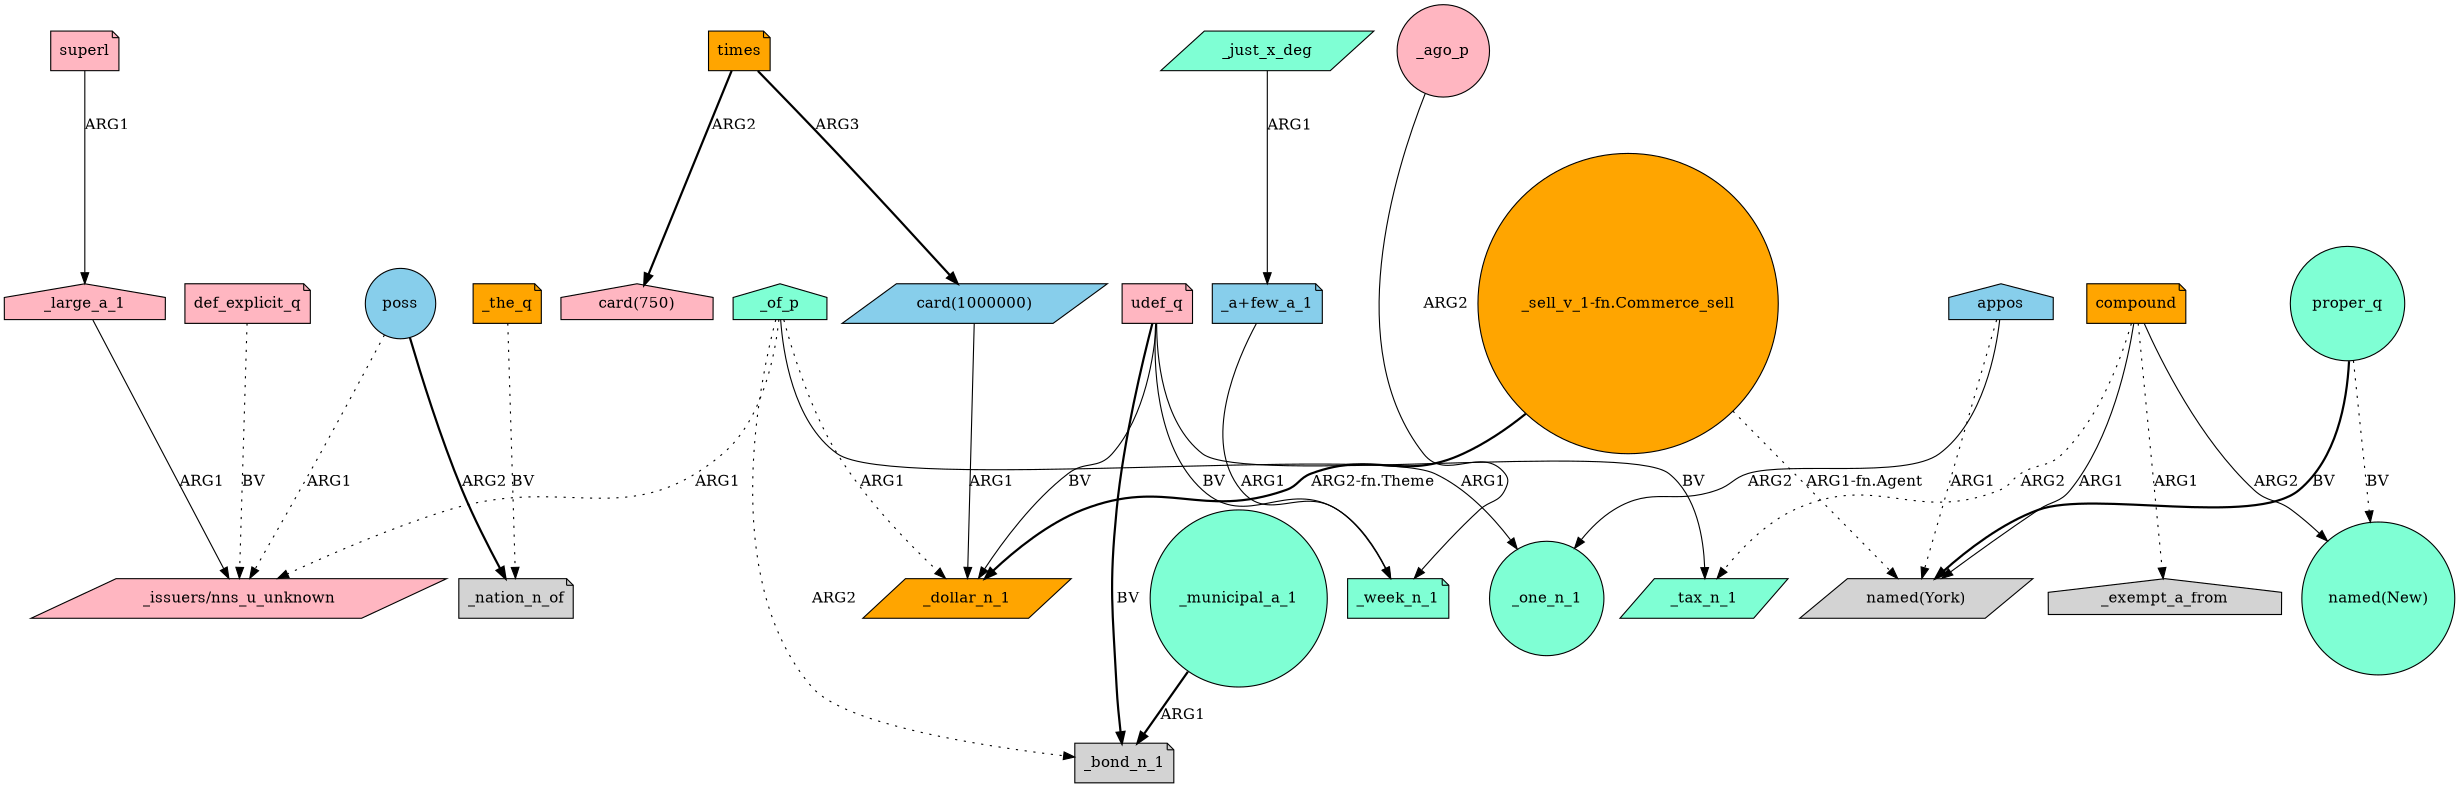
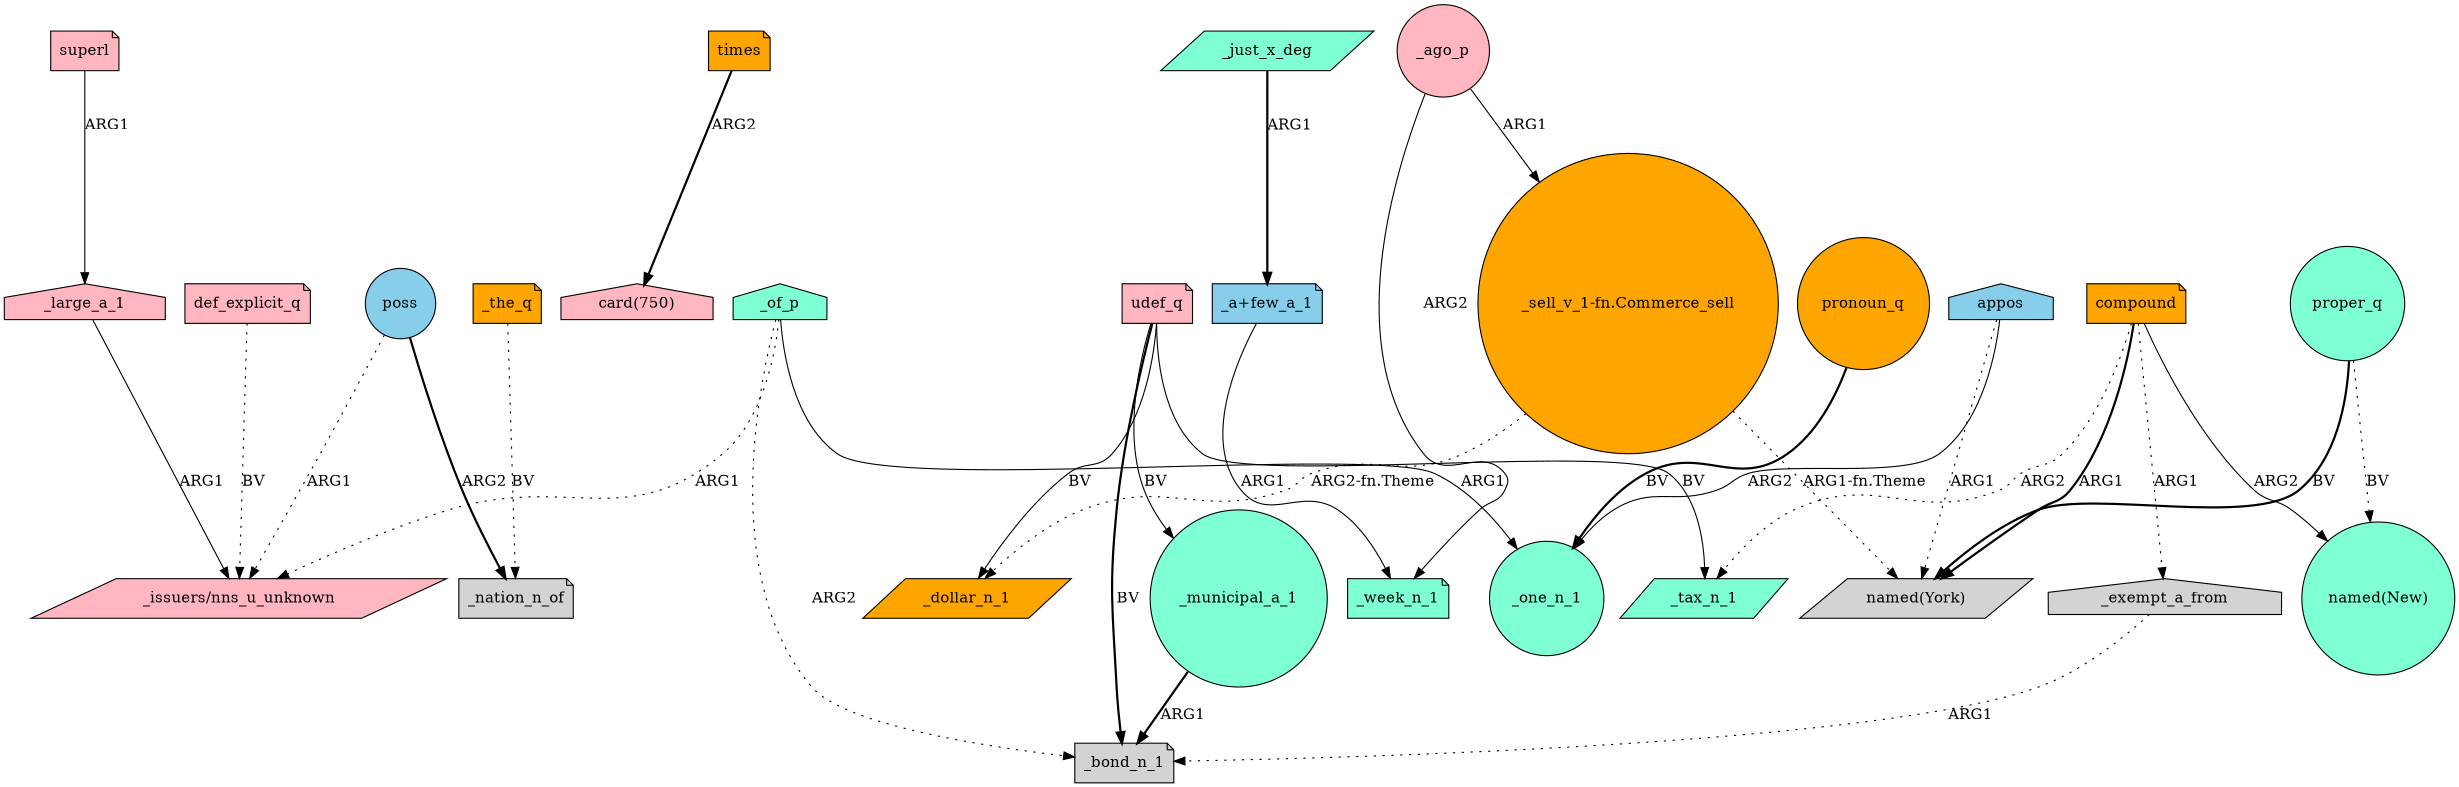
edge "_ago_p" -> "_sell_v_1-fn.Commerce_sell": added, label "ARG1"
edge "_just_x_deg" -> "_a+few_a_1": style solid -> bold
node "card(1000000)": removed
node "pronoun_q": added
edge "_of_p" -> "_dollar_n_1": removed, label "ARG1"
edge "compound" -> "named(York)": style solid -> bold
edge "_sell_v_1-fn.Commerce_sell" -> "named(York)": label "ARG1-fn.Agent" -> "ARG1-fn.Theme"
edge "udef_q" -> "_week_n_1": now "udef_q" -> "_municipal_a_1"
edge "_sell_v_1-fn.Commerce_sell" -> "_dollar_n_1": style bold -> dotted
edge "_exempt_a_from" -> "_bond_n_1": added, label "ARG1"
